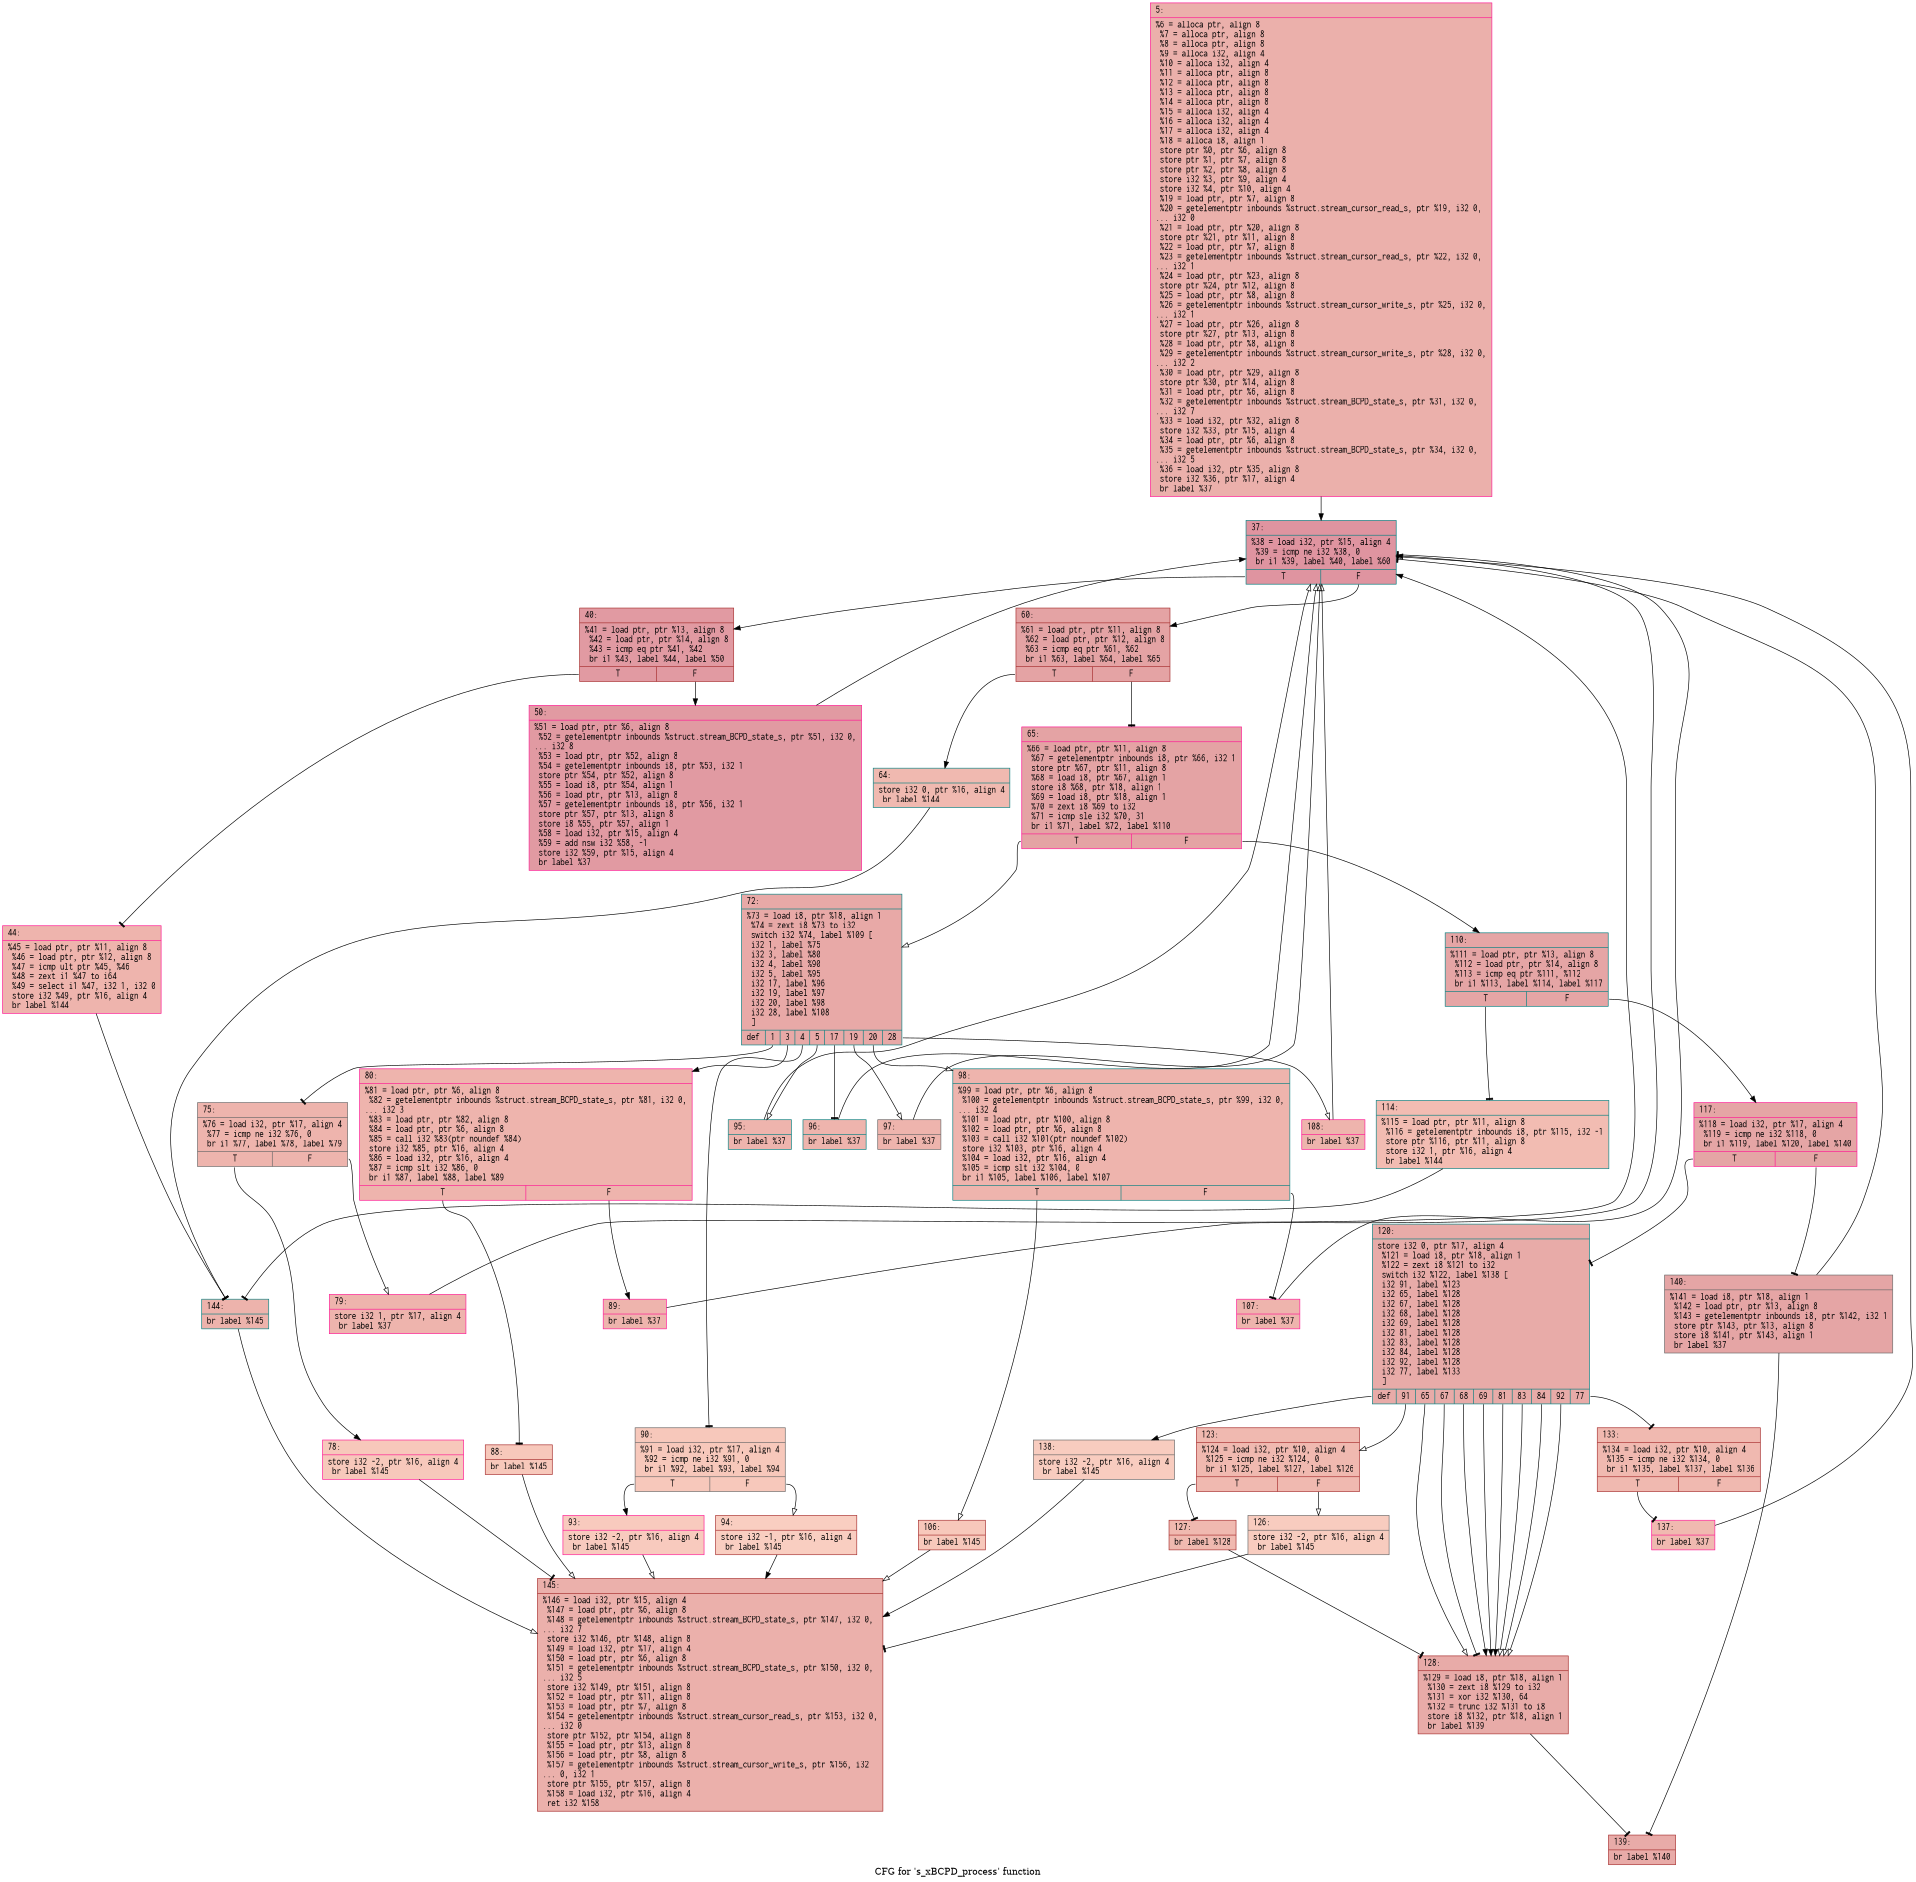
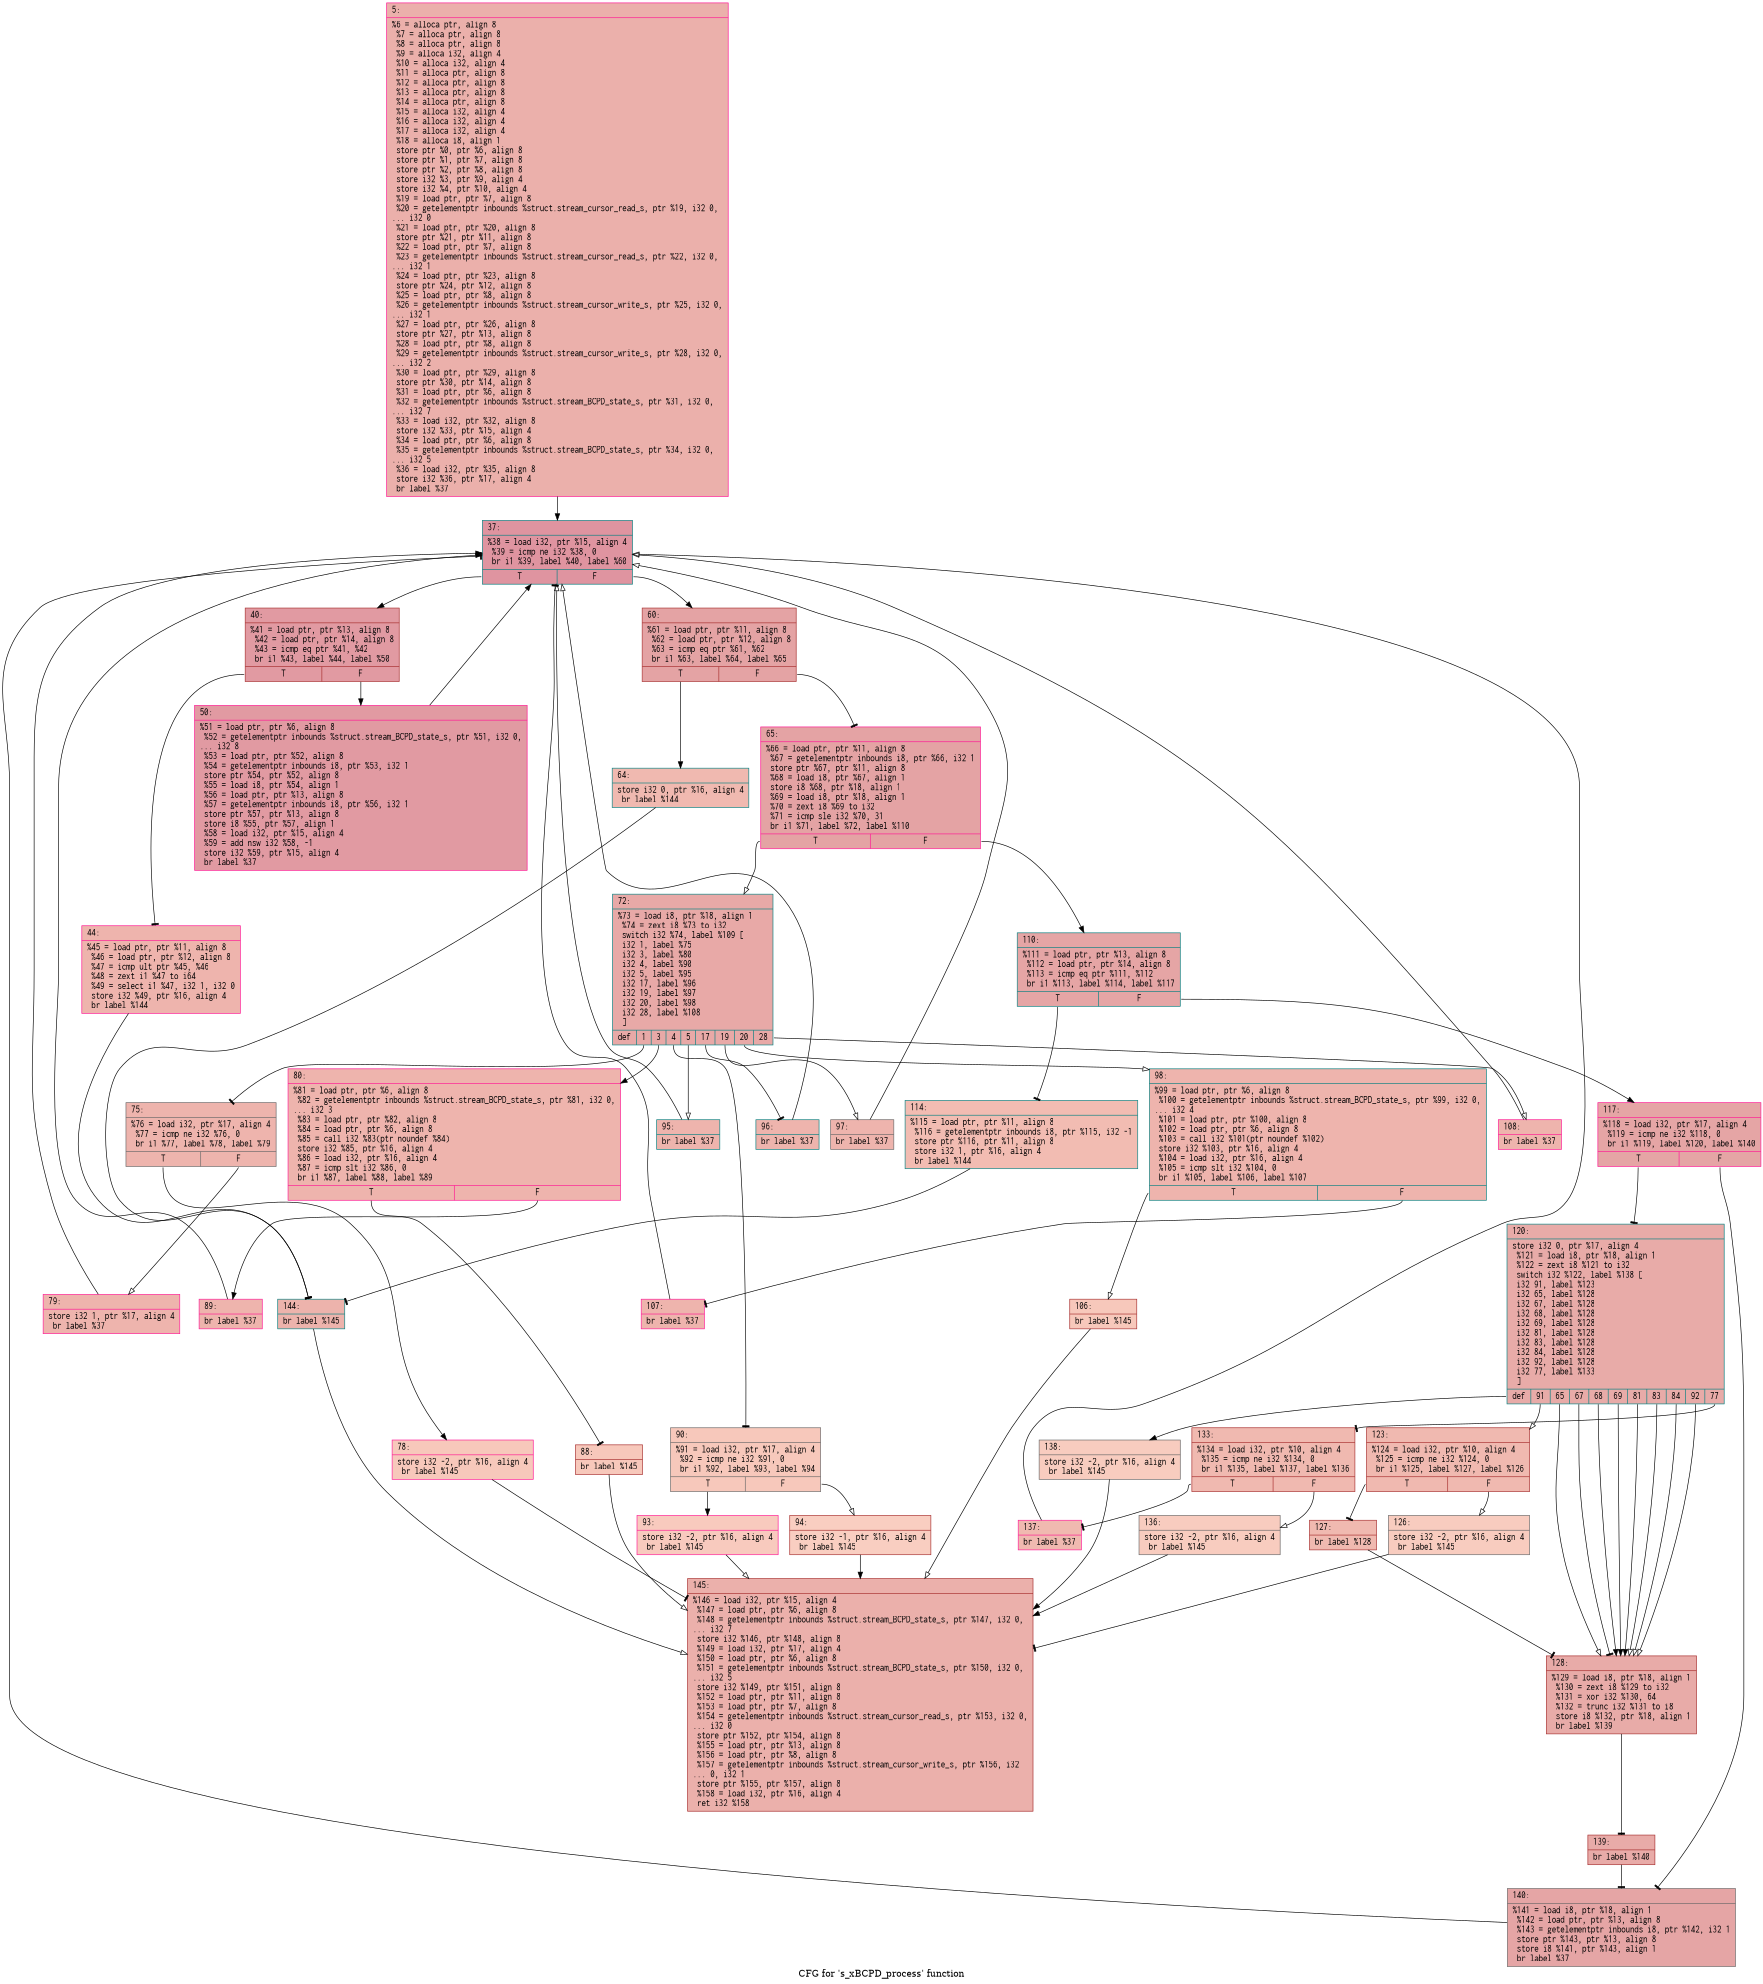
node "136:": added
edge "140:" -> "139:": reversed
